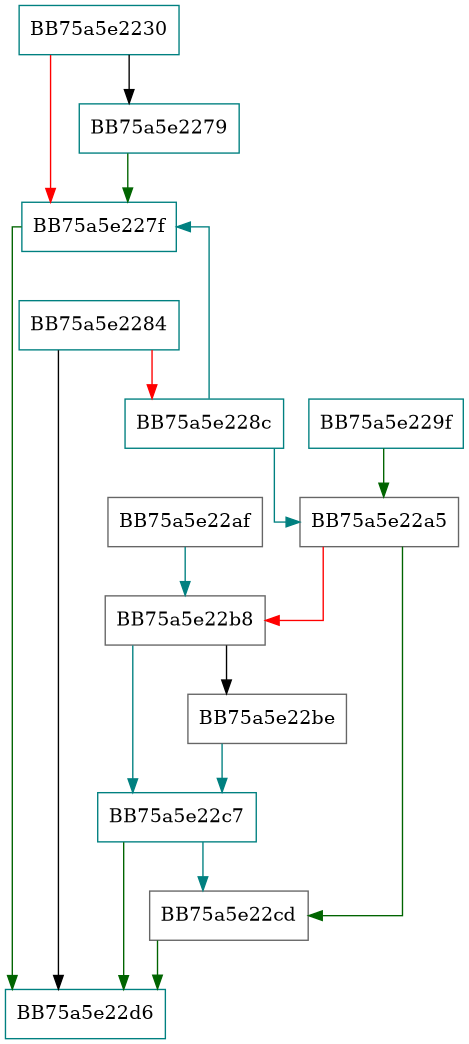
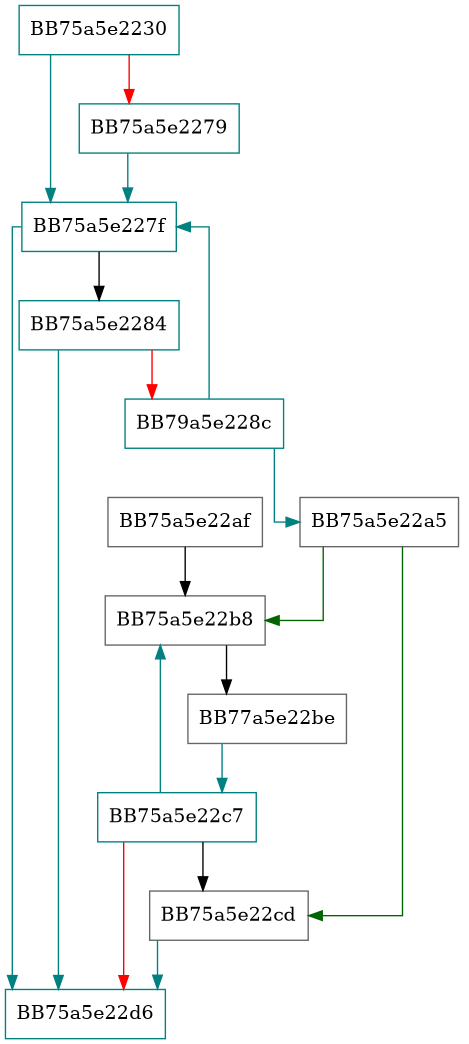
edge "BB75a5e2230" -> "BB75a5e2279": color black -> red
edge "BB75a5e2230" -> "BB75a5e227f": color red -> teal
edge "BB75a5e2279" -> "BB75a5e227f": color darkgreen -> teal
edge "BB75a5e227f" -> "BB75a5e2284": added
node "BB75a5e228c": label "BB75a5e228c" -> "BB79a5e228c"
node "BB75a5e229f": removed
edge "BB75a5e22af" -> "BB75a5e22b8": color teal -> black
edge "BB75a5e227f" -> "BB75a5e22d6": color darkgreen -> teal
edge "BB75a5e22a5" -> "BB75a5e22b8": color red -> darkgreen
edge "BB75a5e2284" -> "BB75a5e22d6": color black -> teal
edge "BB75a5e22b8" -> "BB75a5e22c7": reversed
node "BB75a5e22be": label "BB75a5e22be" -> "BB77a5e22be"
edge "BB75a5e22c7" -> "BB75a5e22cd": color teal -> black
edge "BB75a5e22c7" -> "BB75a5e22d6": color darkgreen -> red
edge "BB75a5e22cd" -> "BB75a5e22d6": color darkgreen -> teal
